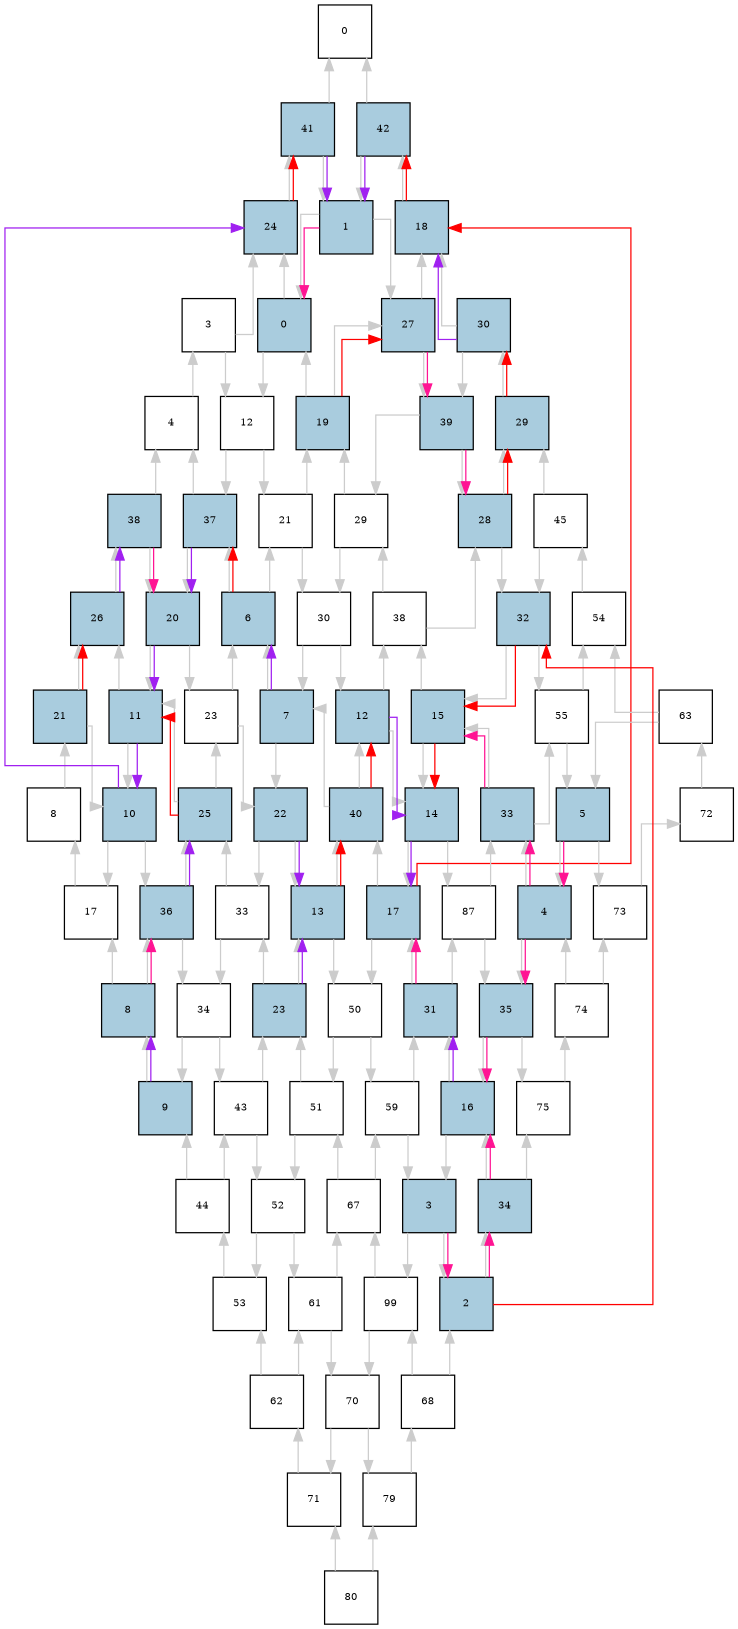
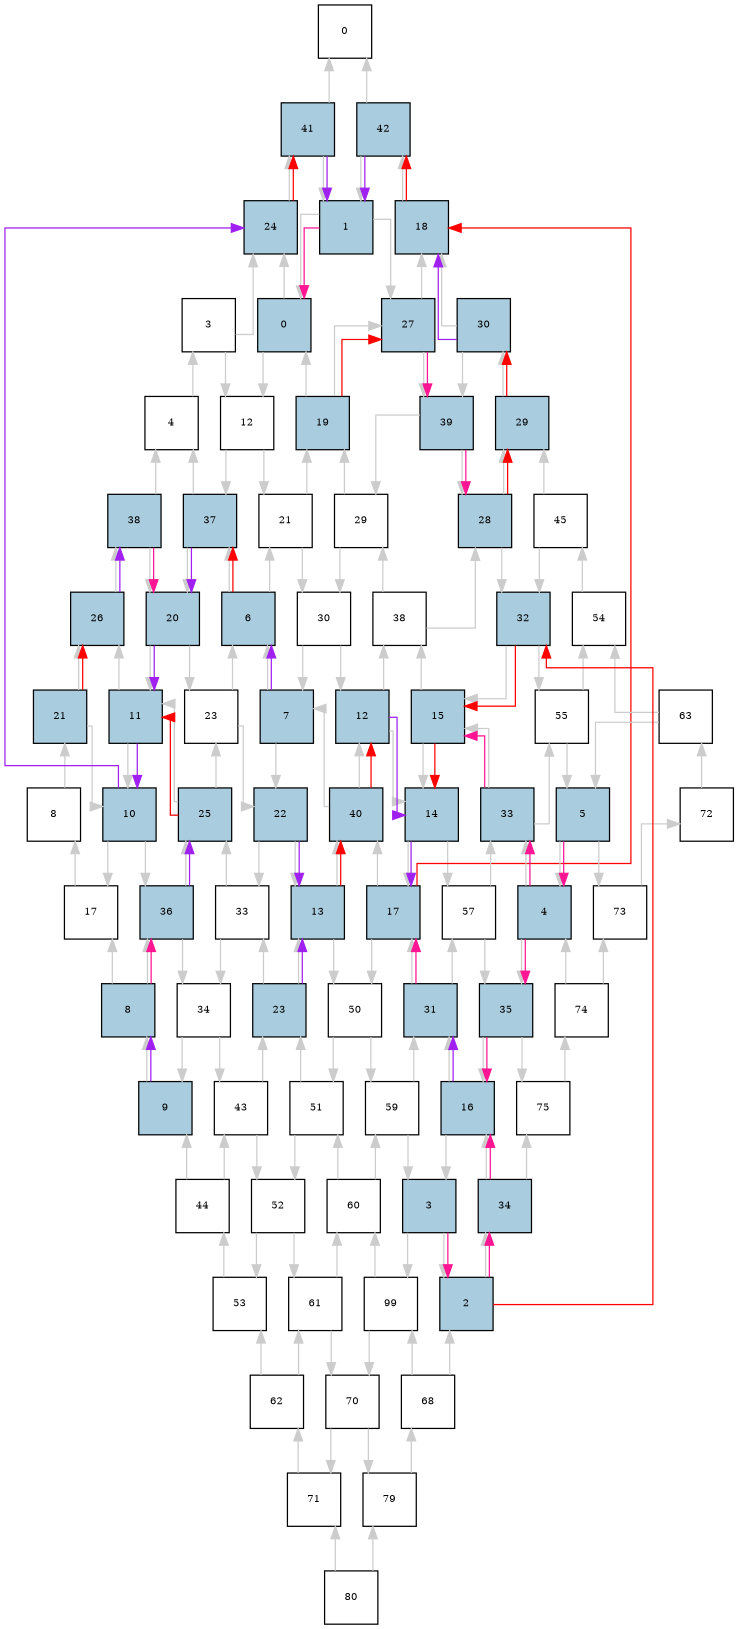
node "87": label "87" -> "57"
node "67": label "67" -> "60"
